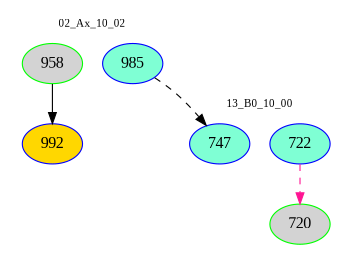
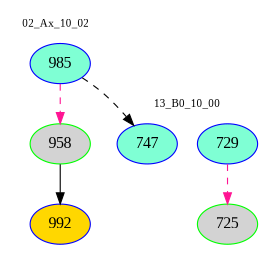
edge "985" -> "958": added
node "722": label "722" -> "729"
node "720": label "720" -> "725"
